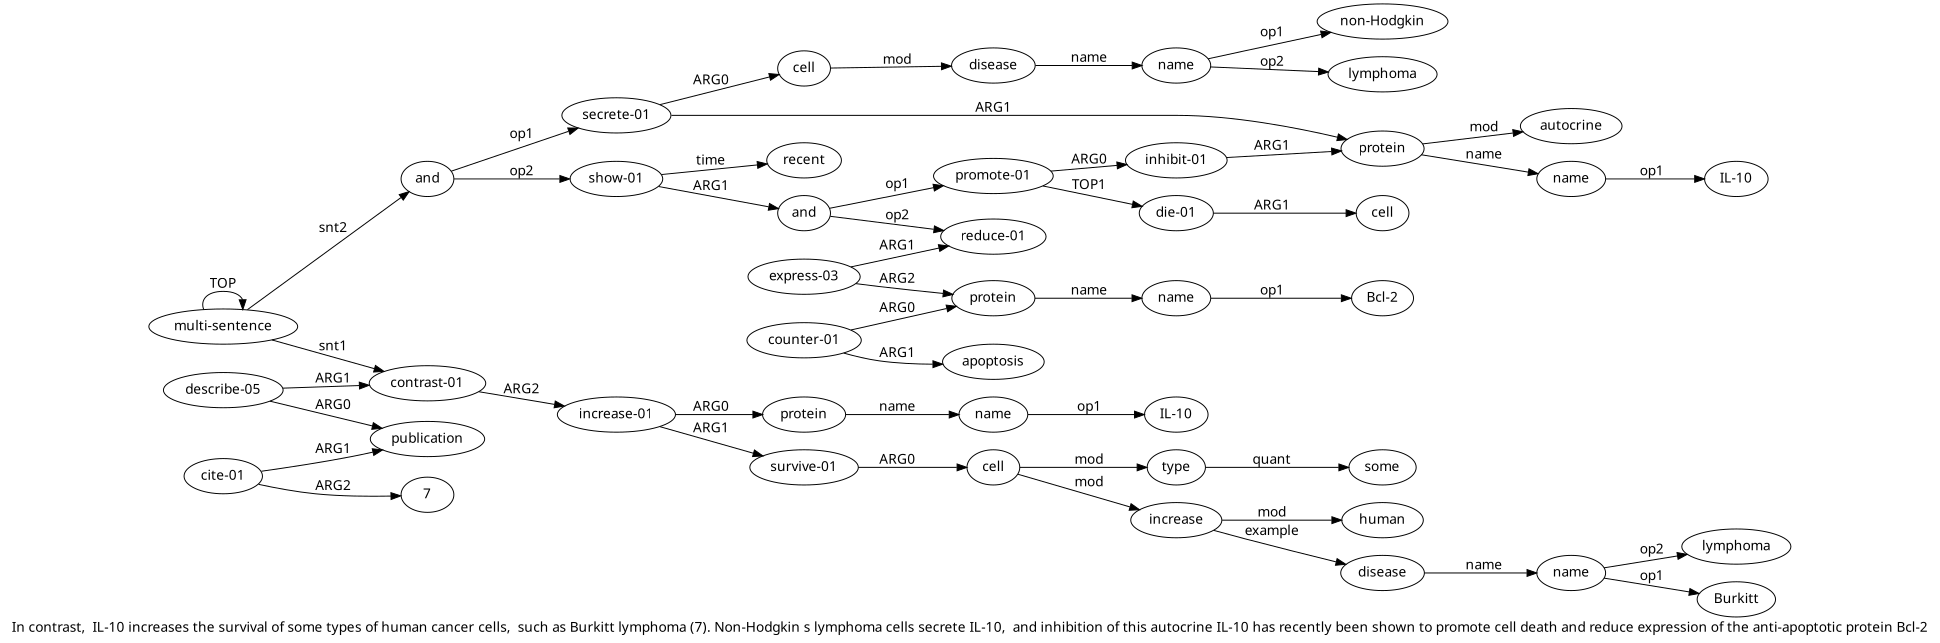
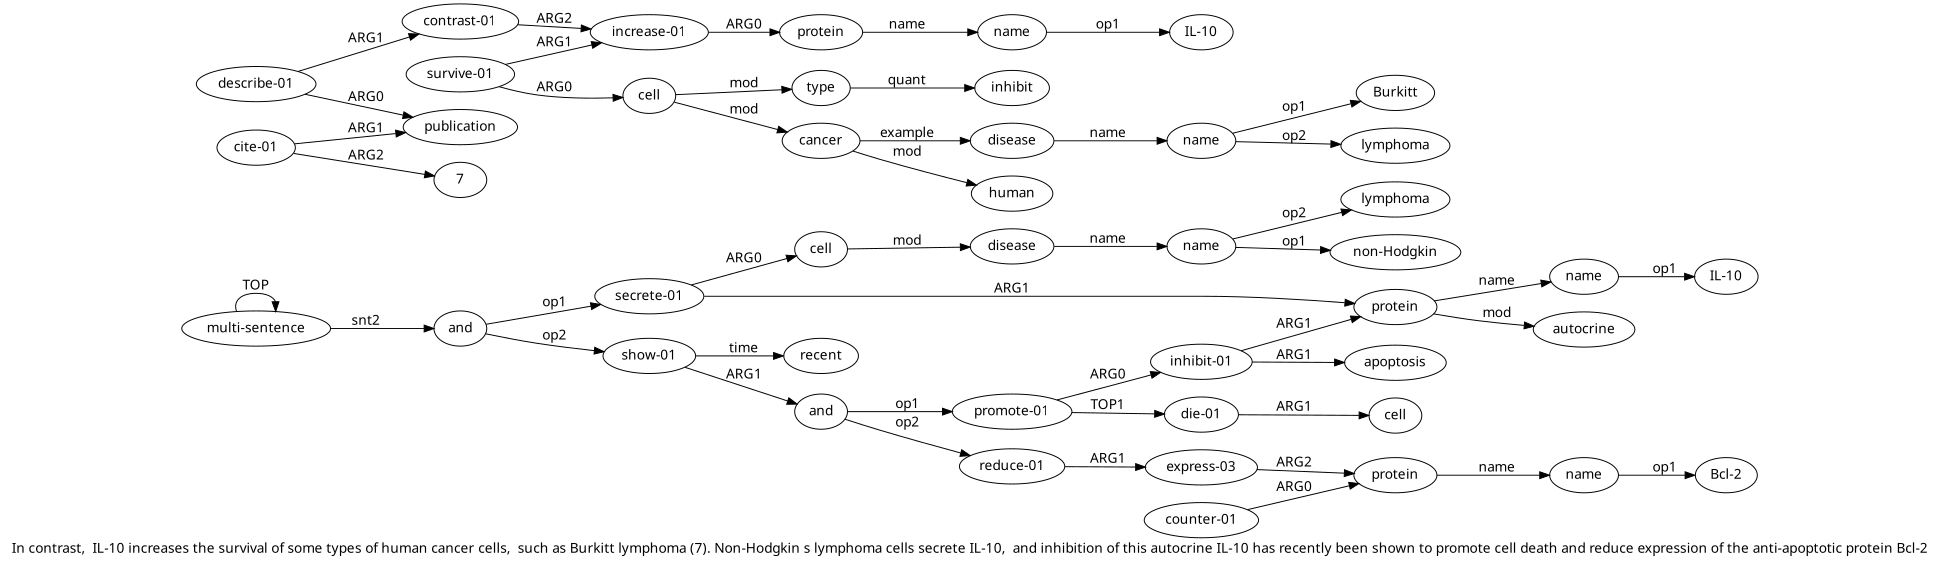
edge "express-03" -> "reduce-01": reversed
edge "multi-sentence" -> "contrast-01": removed, label "snt1"
edge "counter-01" -> "apoptosis": now "inhibit-01" -> "apoptosis"
node "describe-05": label "describe-05" -> "describe-01"
edge "increase-01" -> "survive-01": reversed
node "some": label "some" -> "inhibit"
node "increase": label "increase" -> "cancer"
